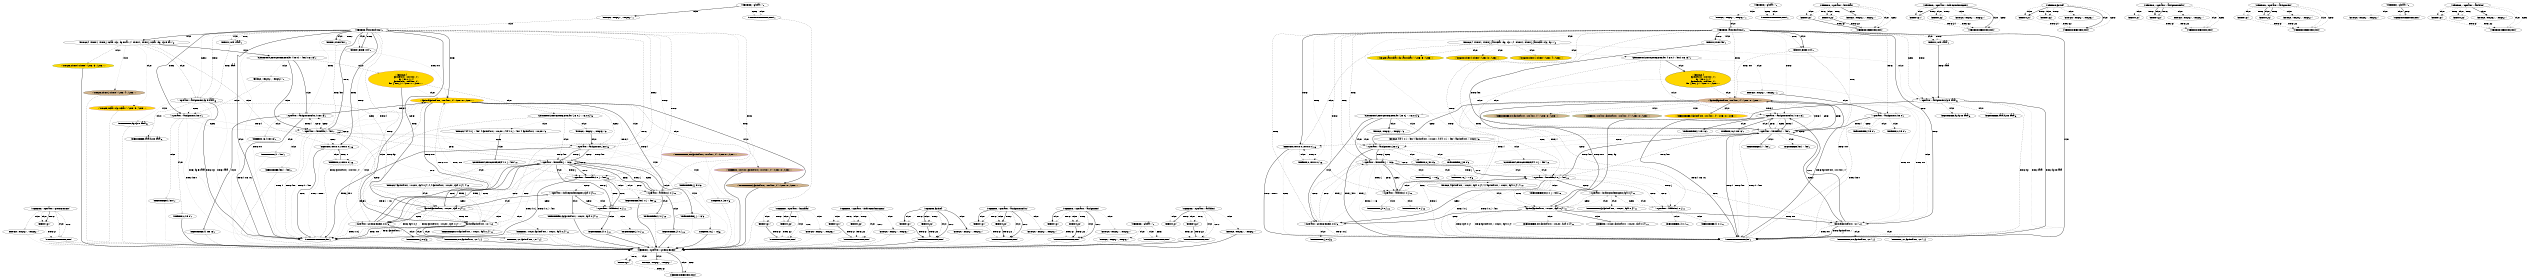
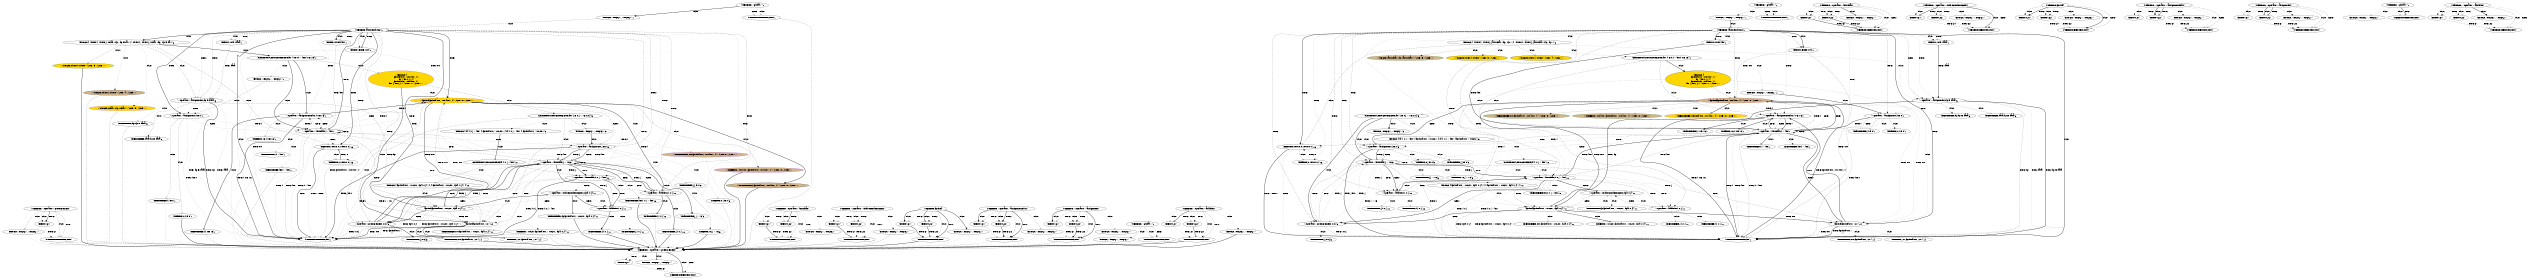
node "<(LOCAL,jas_uchar* dp: jas_uchar*)<SUB>5</SUB>>": fillcolor gold -> tan
